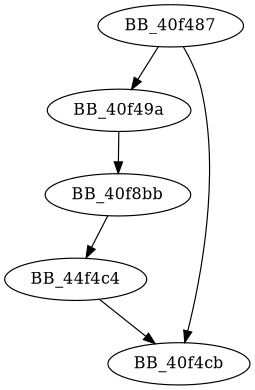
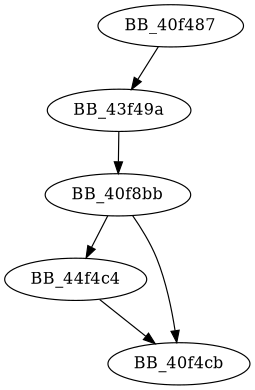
node "BB_40f49a": label "BB_40f49a" -> "BB_43f49a"
edge "BB_40f487" -> "BB_40f4cb": now "BB_40f8bb" -> "BB_40f4cb"
